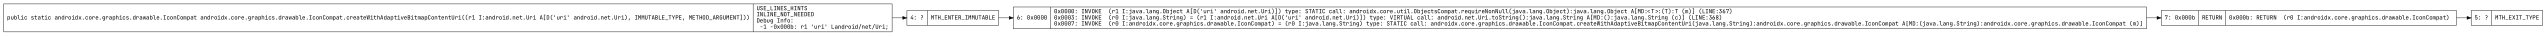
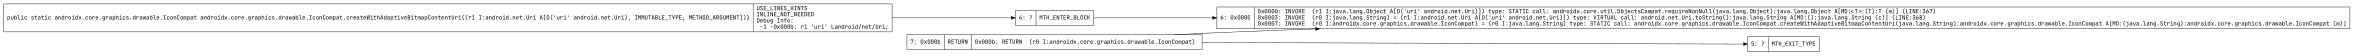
node "4: ?": text "MTH_ENTER_IMMUTABLE" -> "MTH_ENTER_BLOCK"
edge "6: 0x0000" -> "7: 0x000b": reversed
